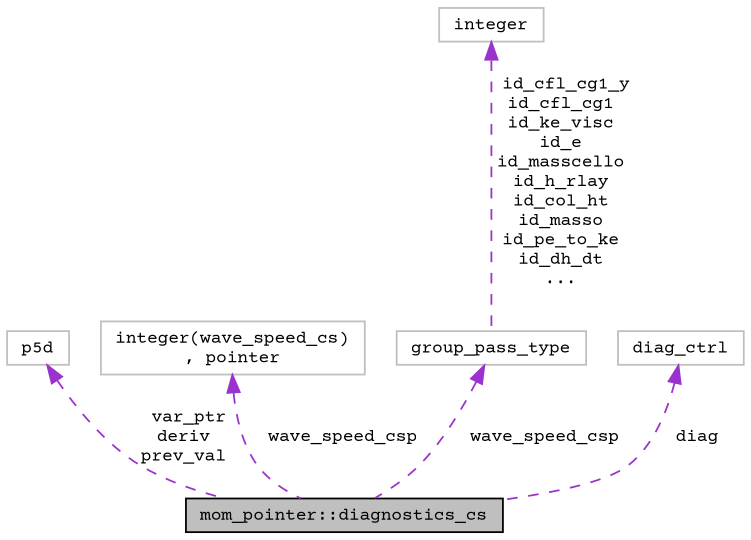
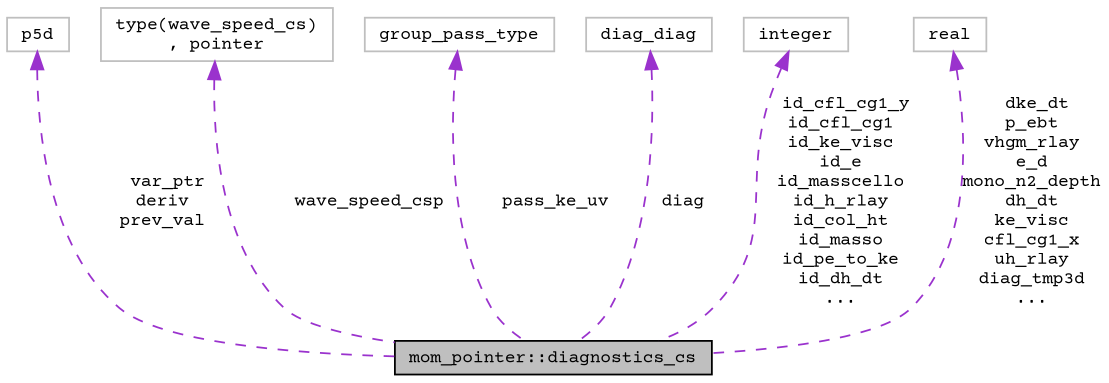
node "real": added
edge "group_pass_type" -> "integer": now "mom_pointer::diagnostics_cs" -> "integer"
node "integer(wave_speed_cs) , pointer": label "integer(wave_speed_cs) , pointer" -> "type(wave_speed_cs) , pointer"
node "diag_ctrl": label "diag_ctrl" -> "diag_diag"
edge "mom_pointer::diagnostics_cs" -> "group_pass_type": label " wave_speed_csp" -> " pass_ke_uv"
